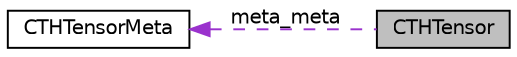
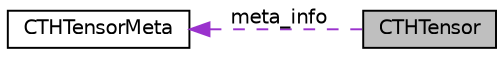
edge "CTHTensor" -> "CTHTensorMeta": label " meta_meta" -> " meta_info"
